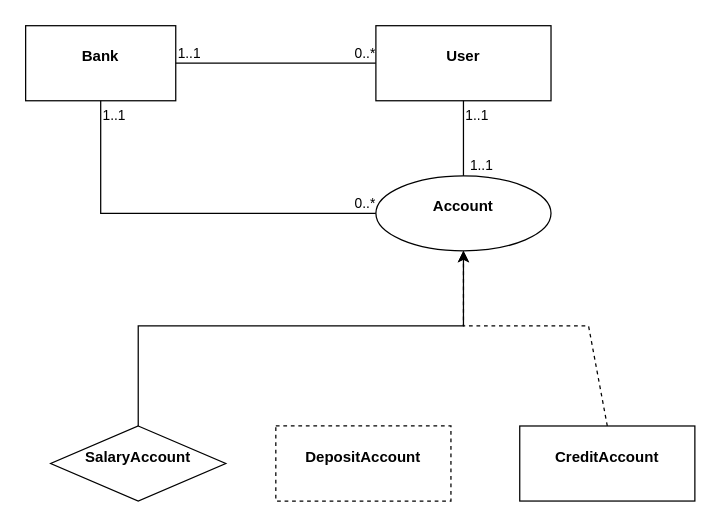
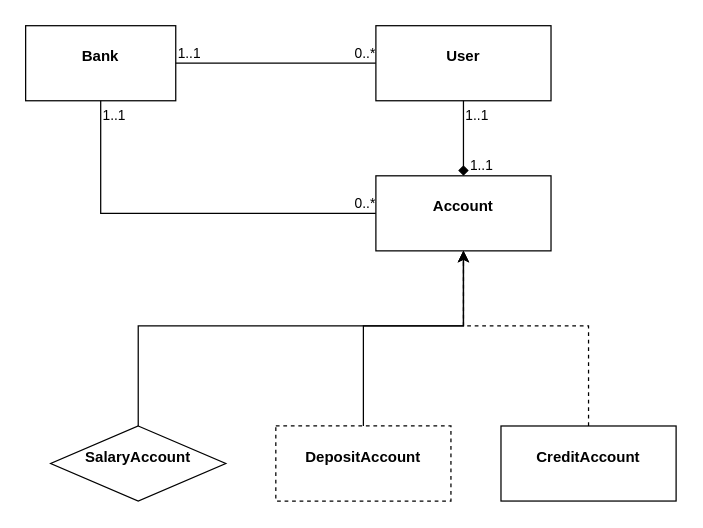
edge "User" -- "Account": arrowhead none -> diamond
node "Account": shape ellipse -> rectangle
edge "DepositAccount" -> "Account": added
node "CreditAccount": moved (607, 463) -> (588, 463)
